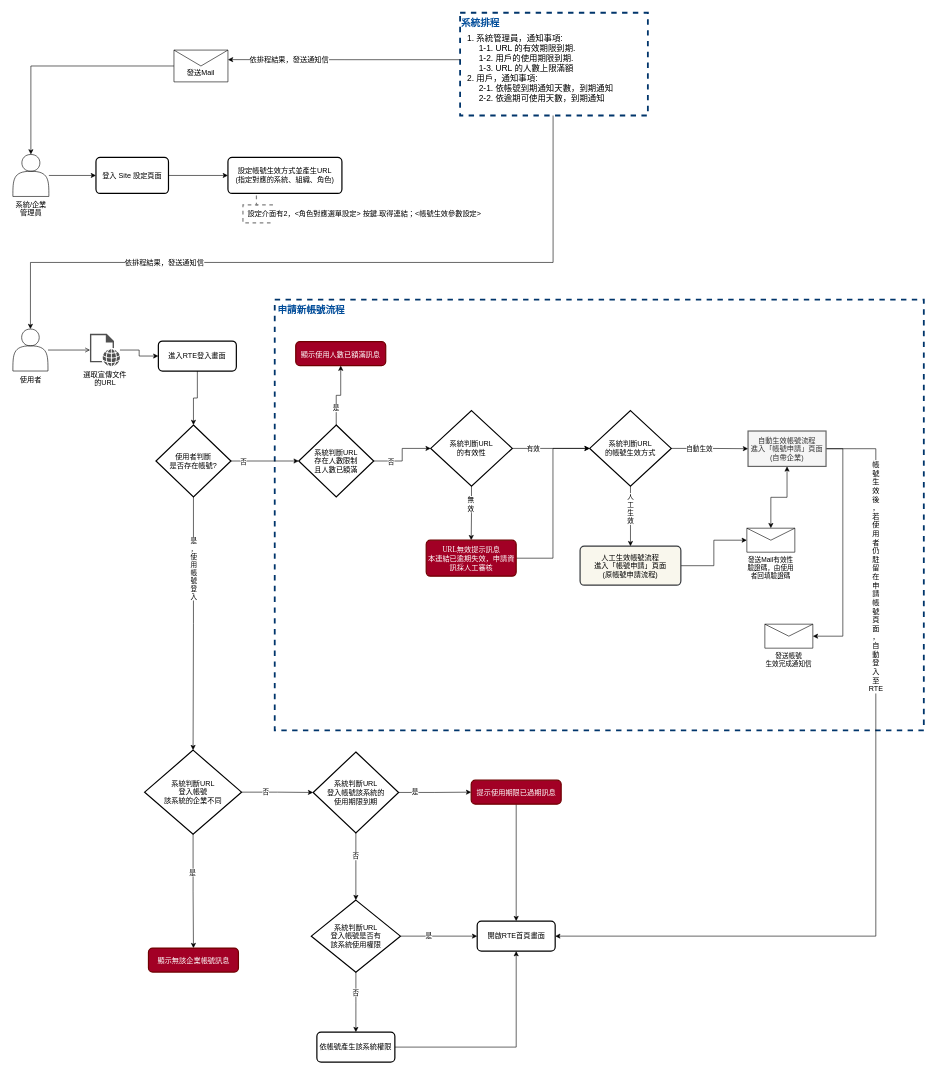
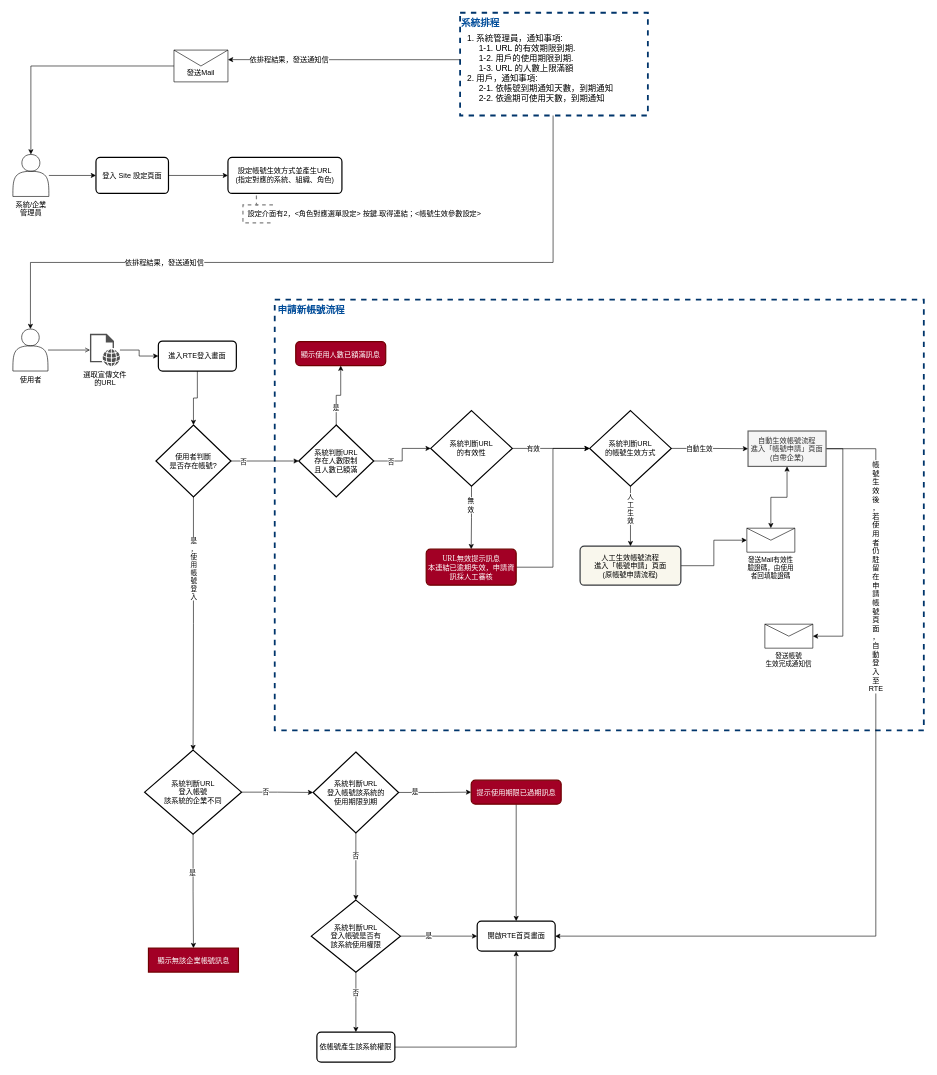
node "URL無效提示訊息 本連結已逾期失效，申請資訊採人工審核": moved (471, 558) -> (471, 567)
node "顯示無該企業帳號訊息": shape rounded rectangle -> rectangle
